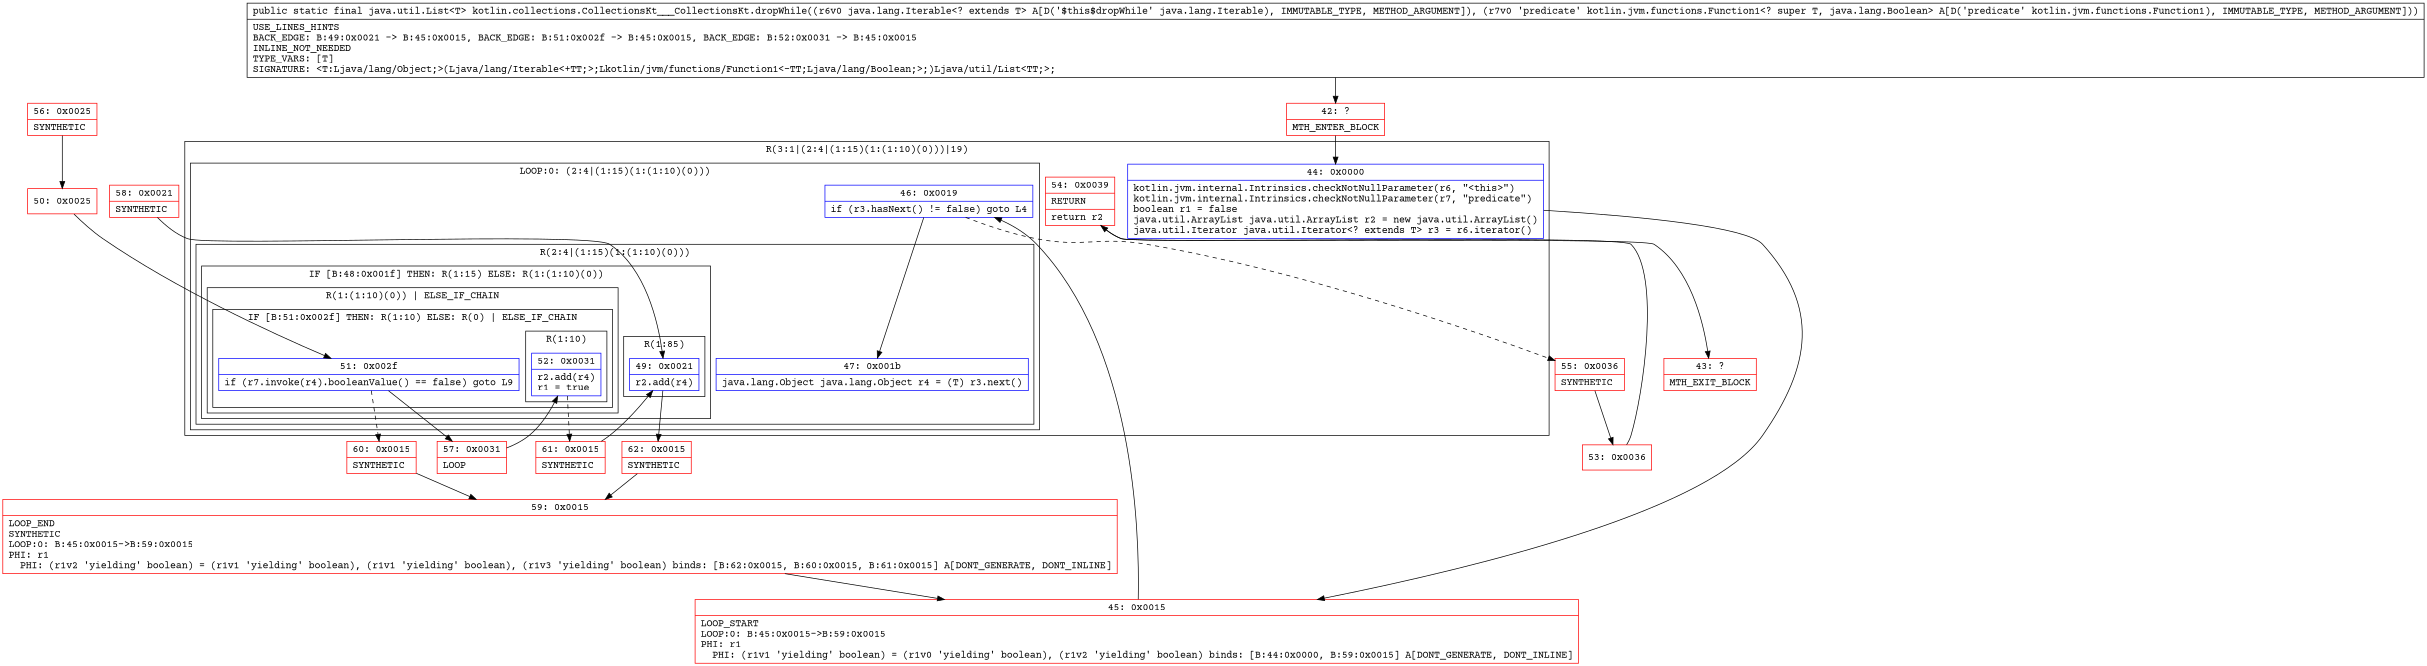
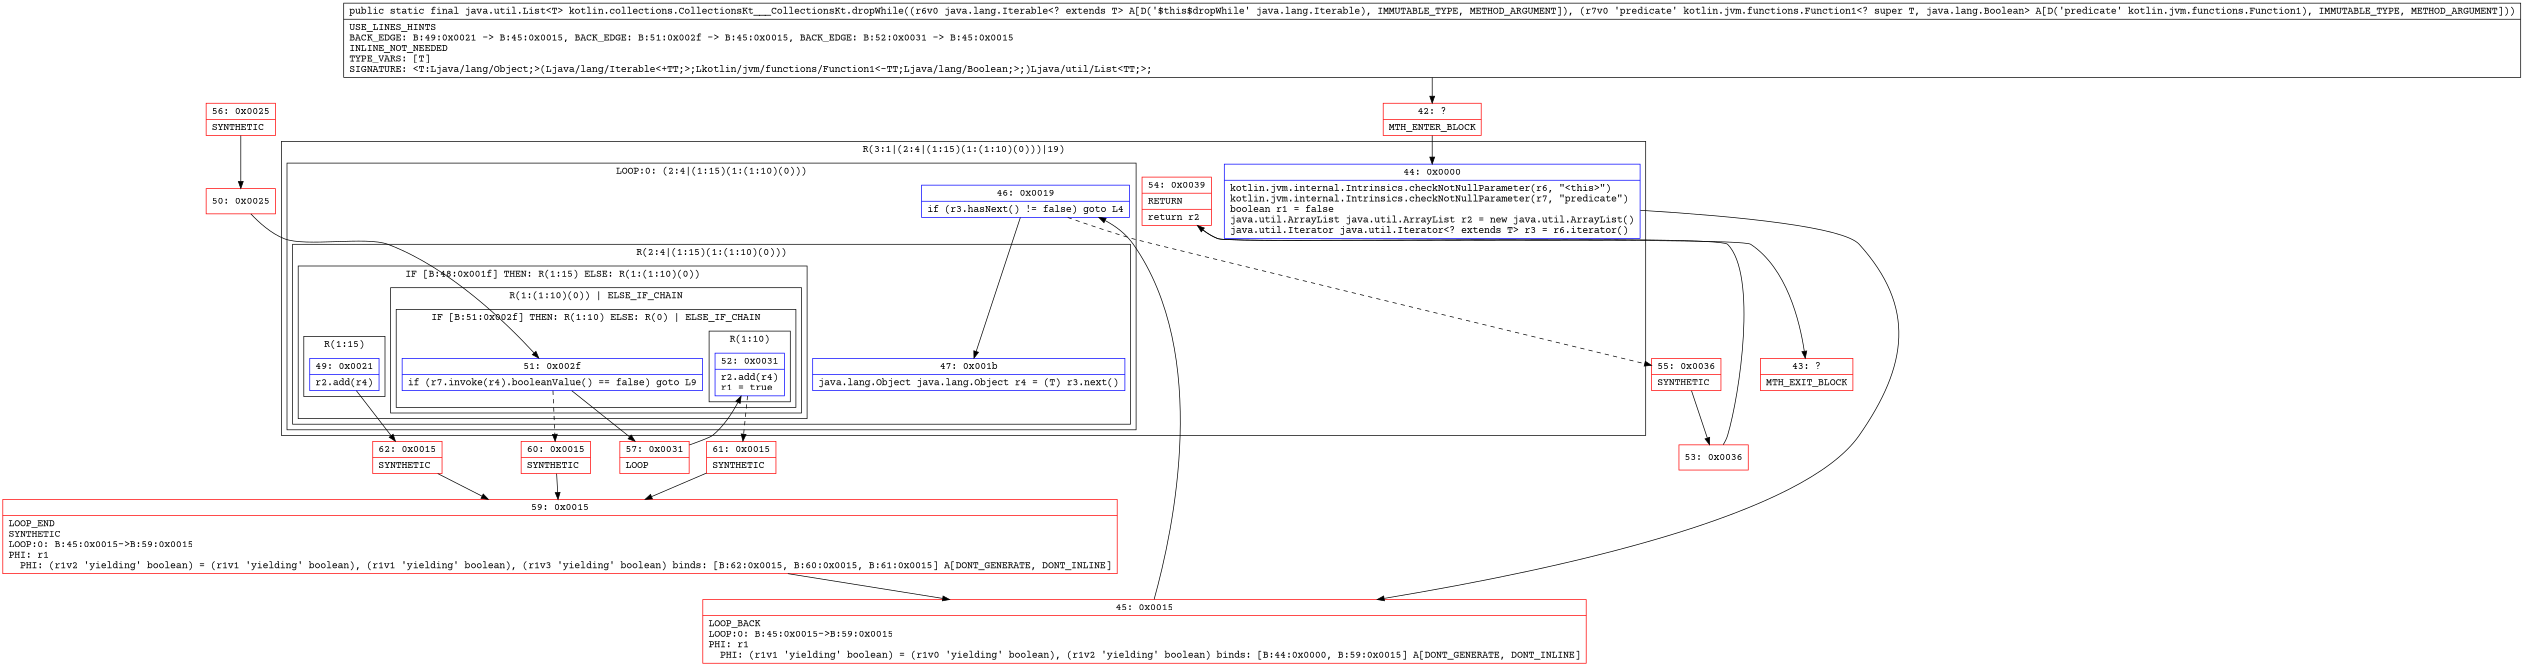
node "58: 0x0021": removed
cluster "R(1:85)": label "R(1:85)" -> "R(1:15)"
edge "61: 0x0015" -> "49: 0x0021": now "61: 0x0015" -> "59: 0x0015"
node "45: 0x0015": text "LOOP_START" -> "LOOP_BACK"
